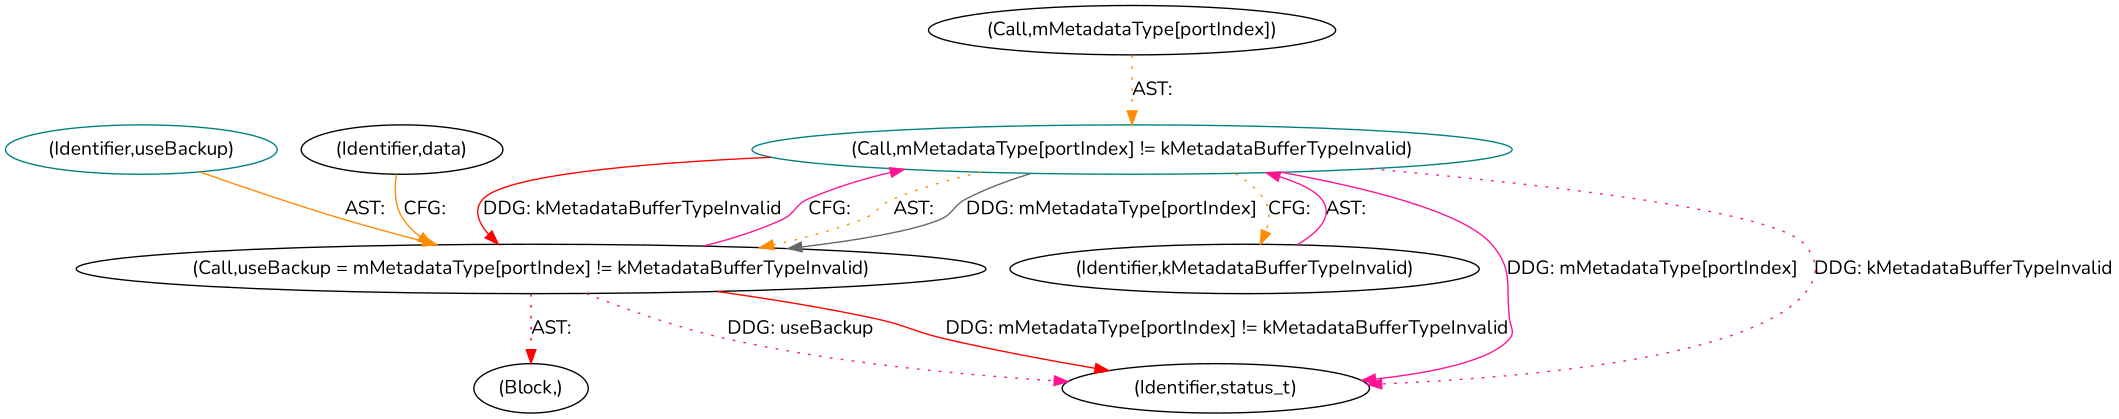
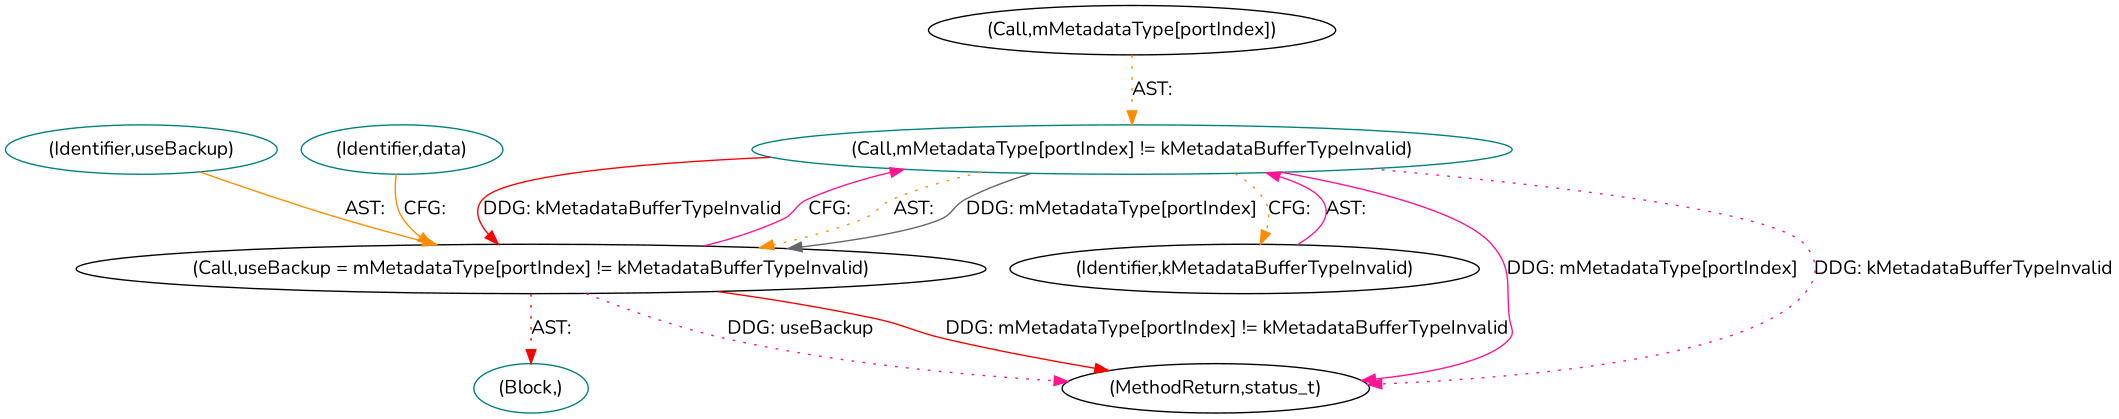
node "(Identifier,data)": color black -> teal
node "(Block,)": color black -> teal
node "(Identifier,status_t)": label "(Identifier,status_t)" -> "(MethodReturn,status_t)"
